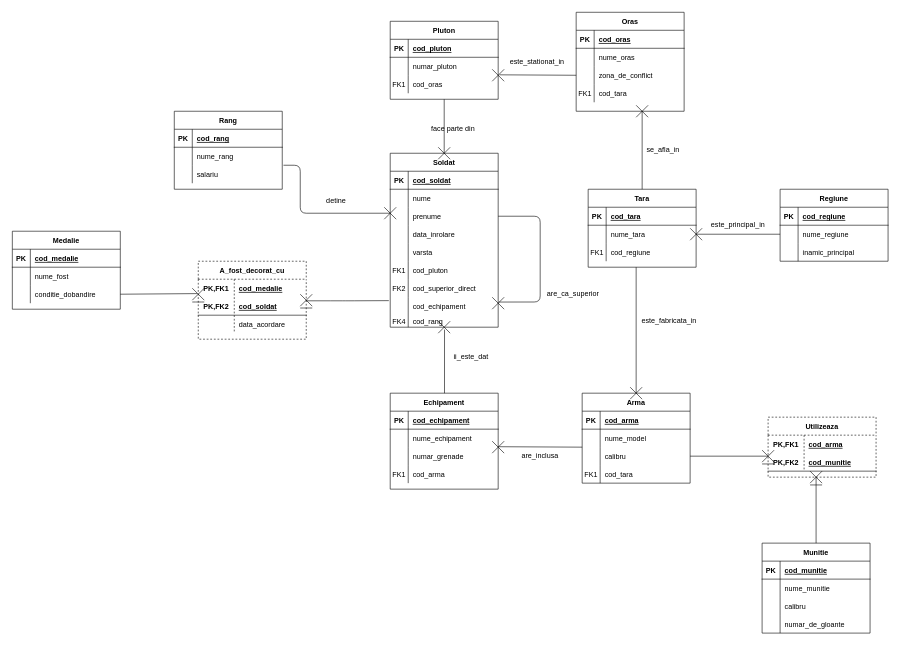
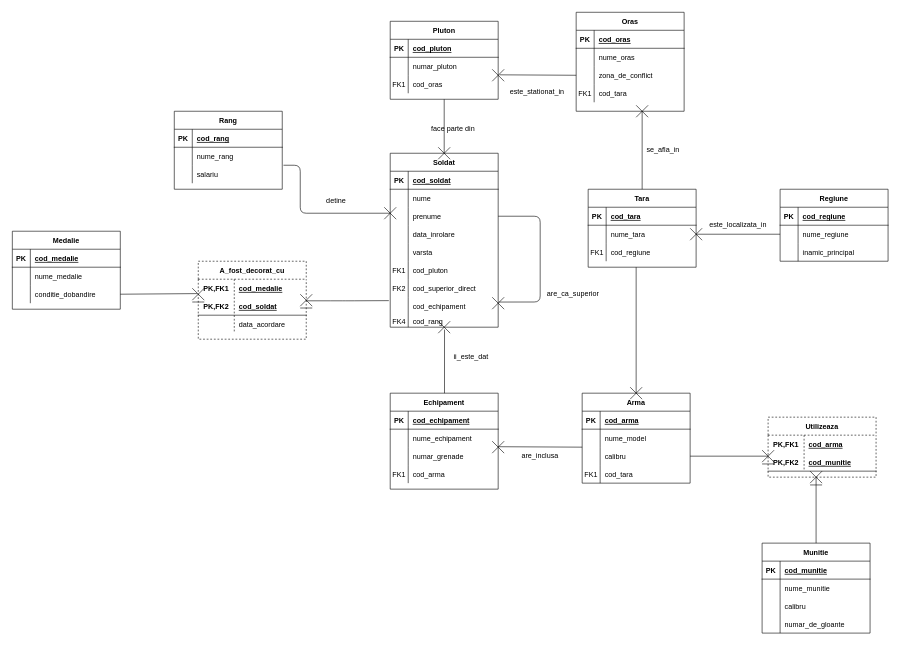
node "este_stationat_in": moved (537, 62) -> (537, 92)
node "este_principal_in": label "este_principal_in" -> "este_localizata_in"
node "nume_fost": label "nume_fost" -> "nume_medalie"
node "este_fabricata_in": removed
